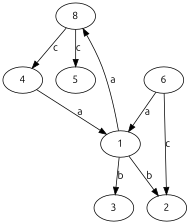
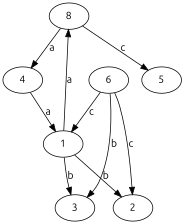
edge "8" -> "4": label "c" -> "a"
edge "6" -> "1": label "a" -> "c"
edge "6" -> "3": added, label "b"
